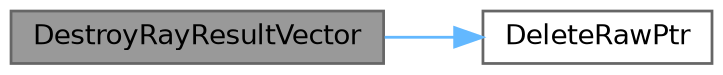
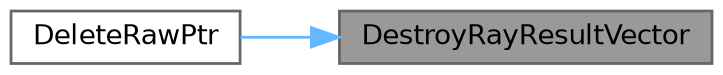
edge "DestroyRayResultVector" -> "DeleteRawPtr": reversed
